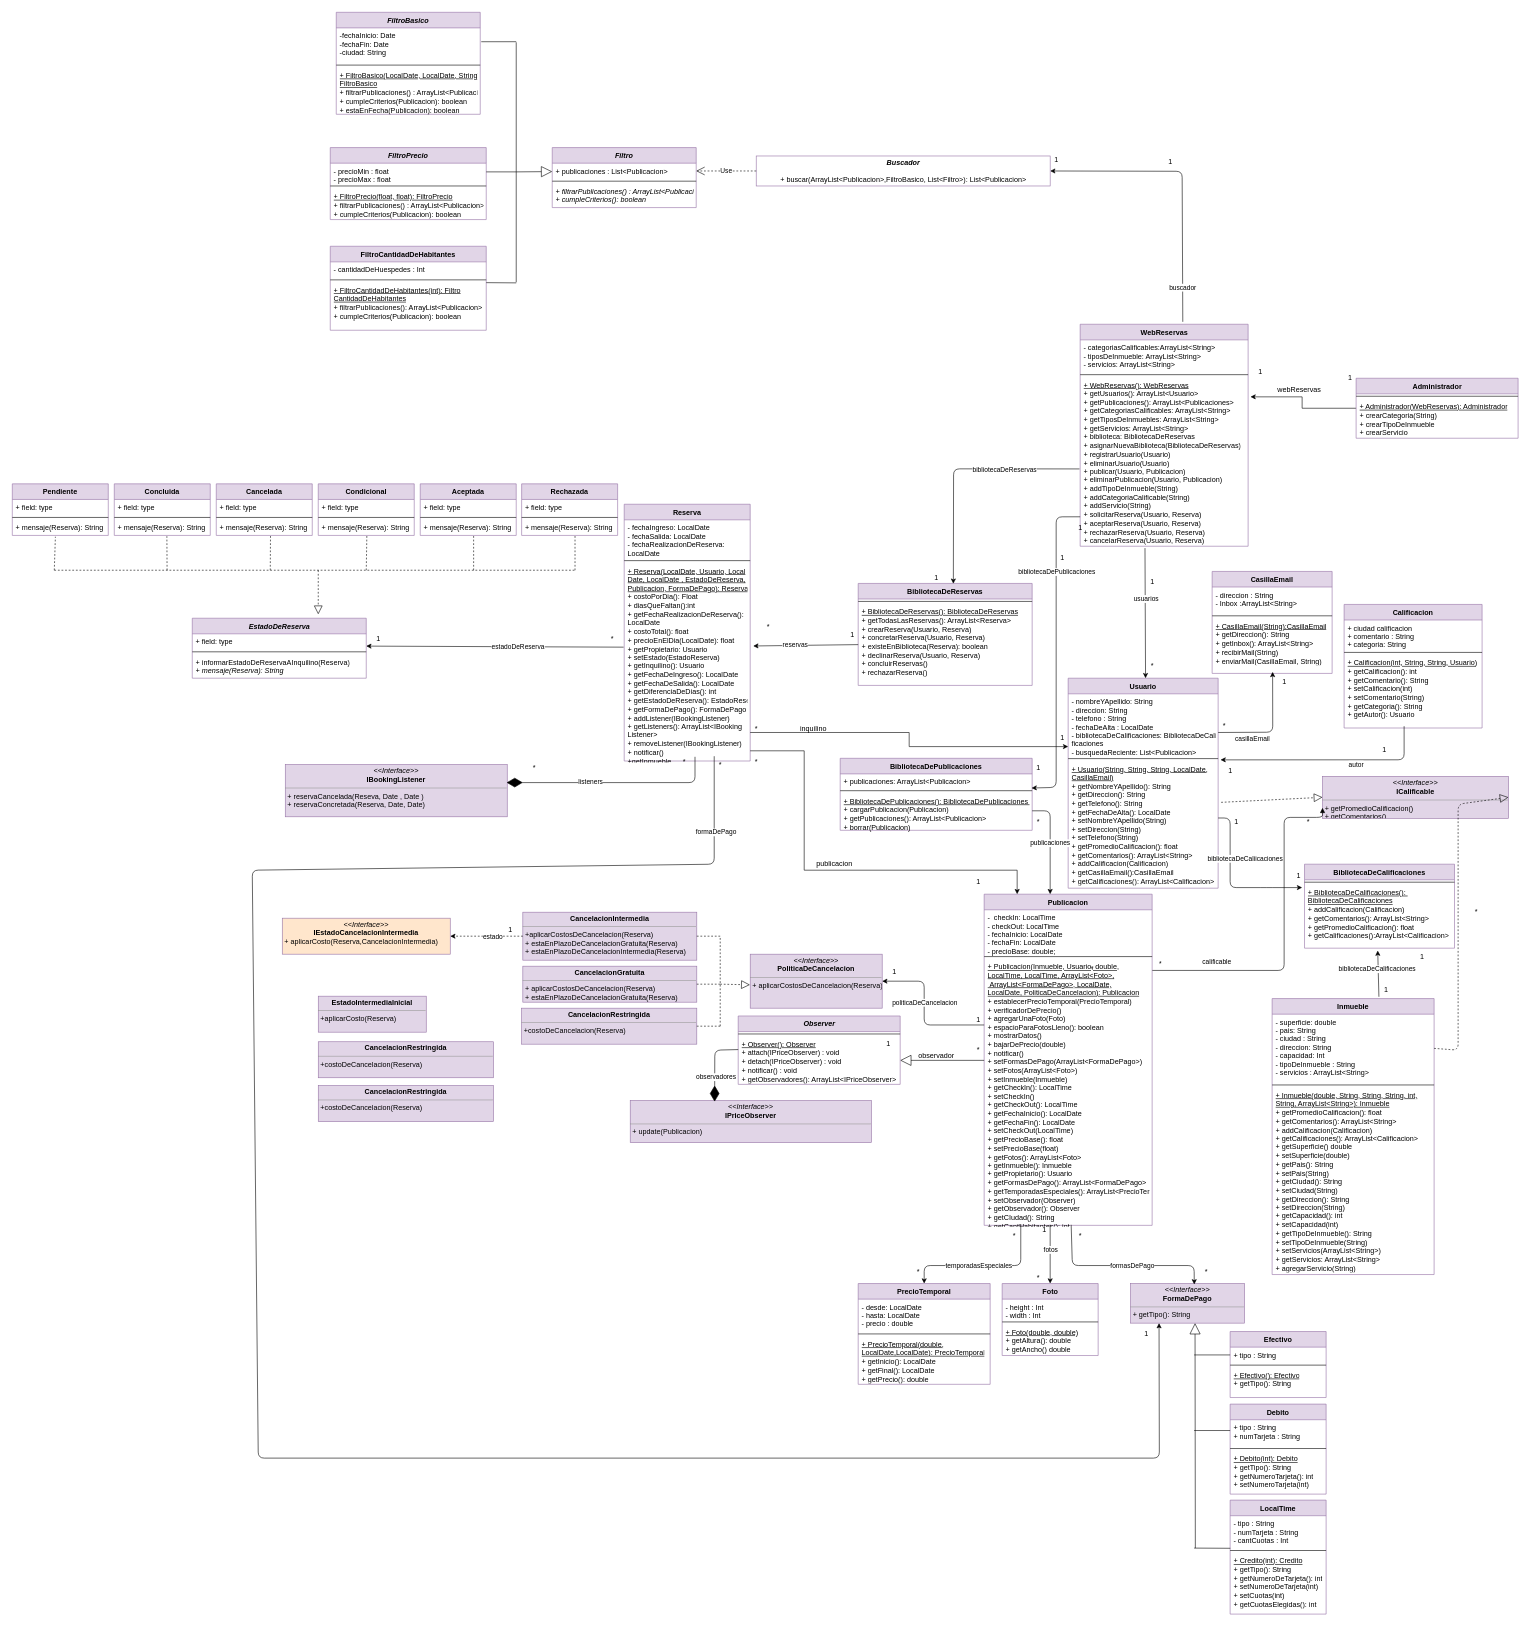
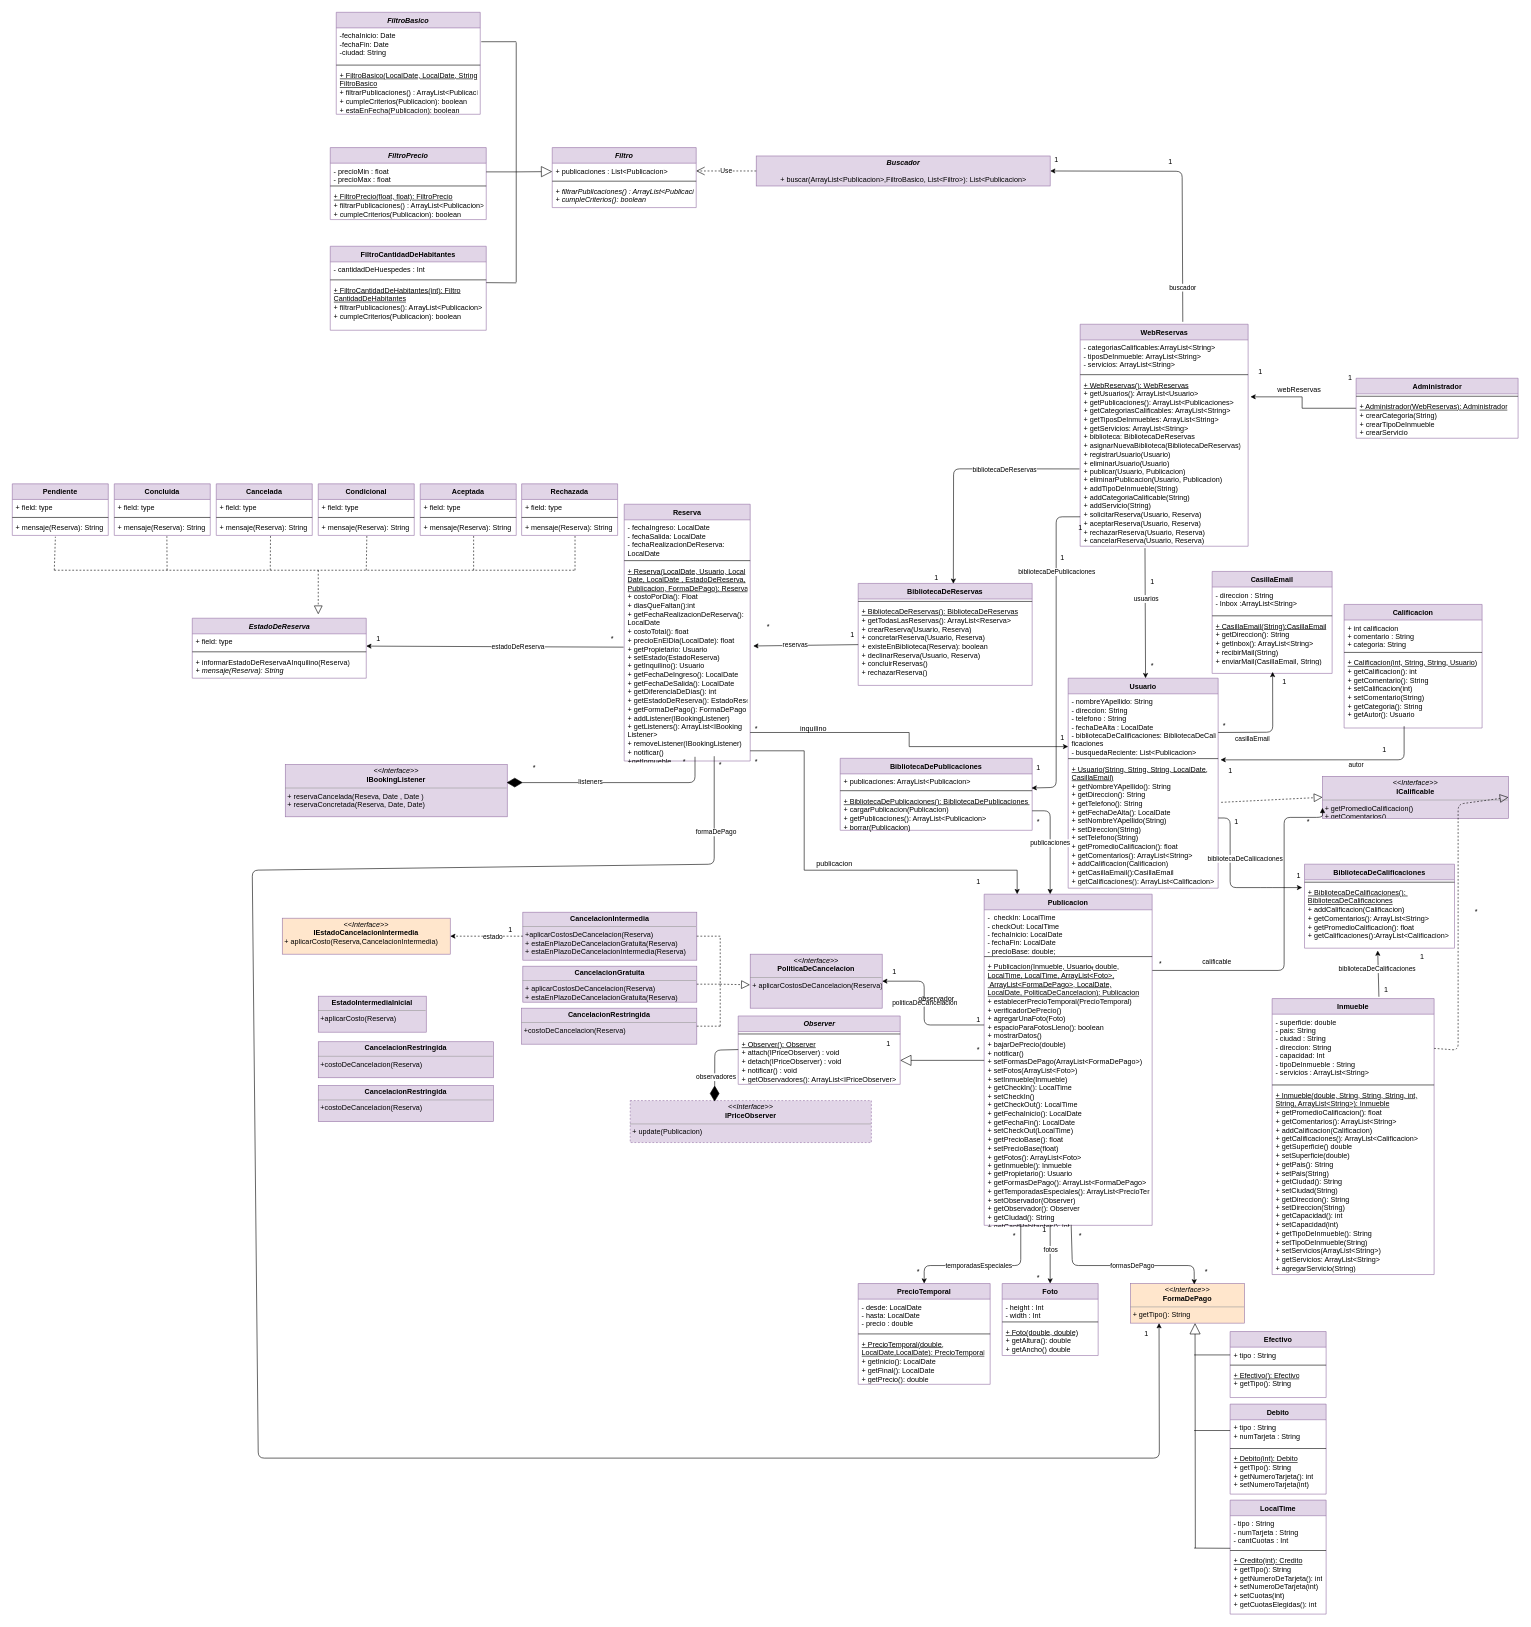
node "Buscador + buscar(ArrayList<Publicacion>,FiltroBasico, List<Filtro>): List<Publicacion>": fillcolor #ffffff -> #e1d5e7
node "+ ciudad calificacion + comentario : String + categoria: String": label "+ ciudad calificacion + comentario : String + categoria: String" -> "+ int calificacion + comentario : String + categoria: String"
node "observador": moved (936, 1056) -> (936, 999)
node "<<Interface>> IPriceObserver + update(Publicacion)": style solid -> dashed
node "<<Interface>> FormaDePago + getTipo(): String": fillcolor #e1d5e7 -> #ffe6cc
